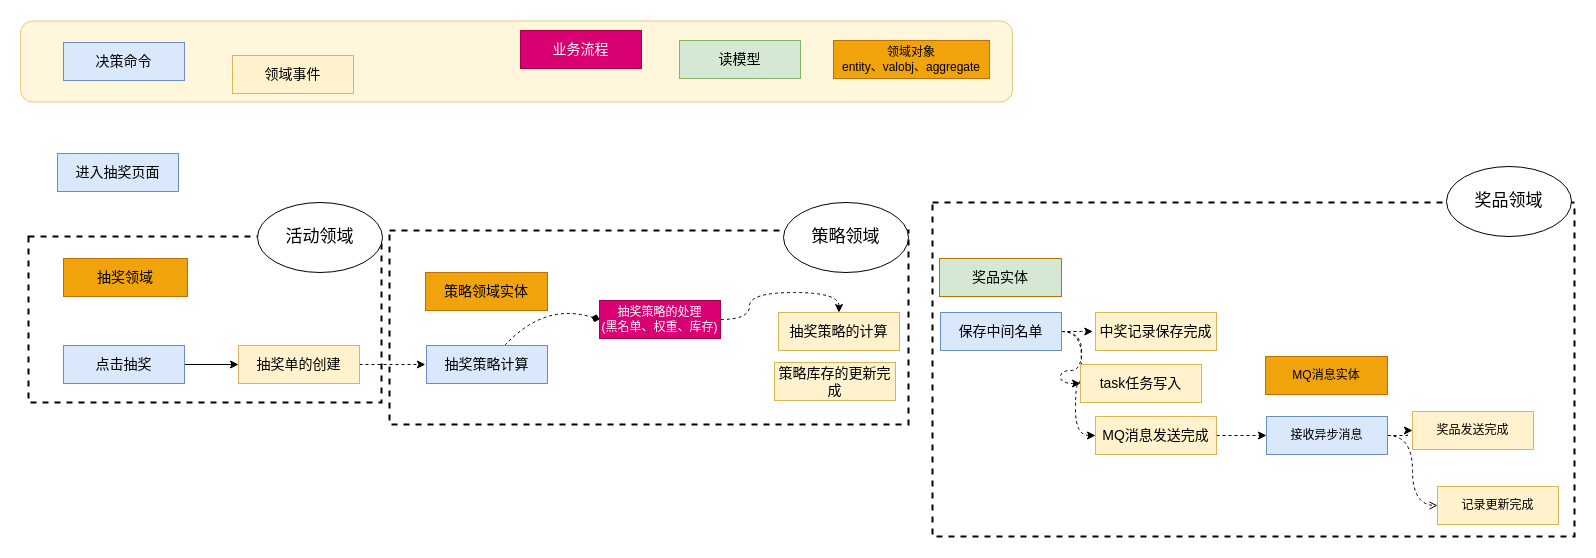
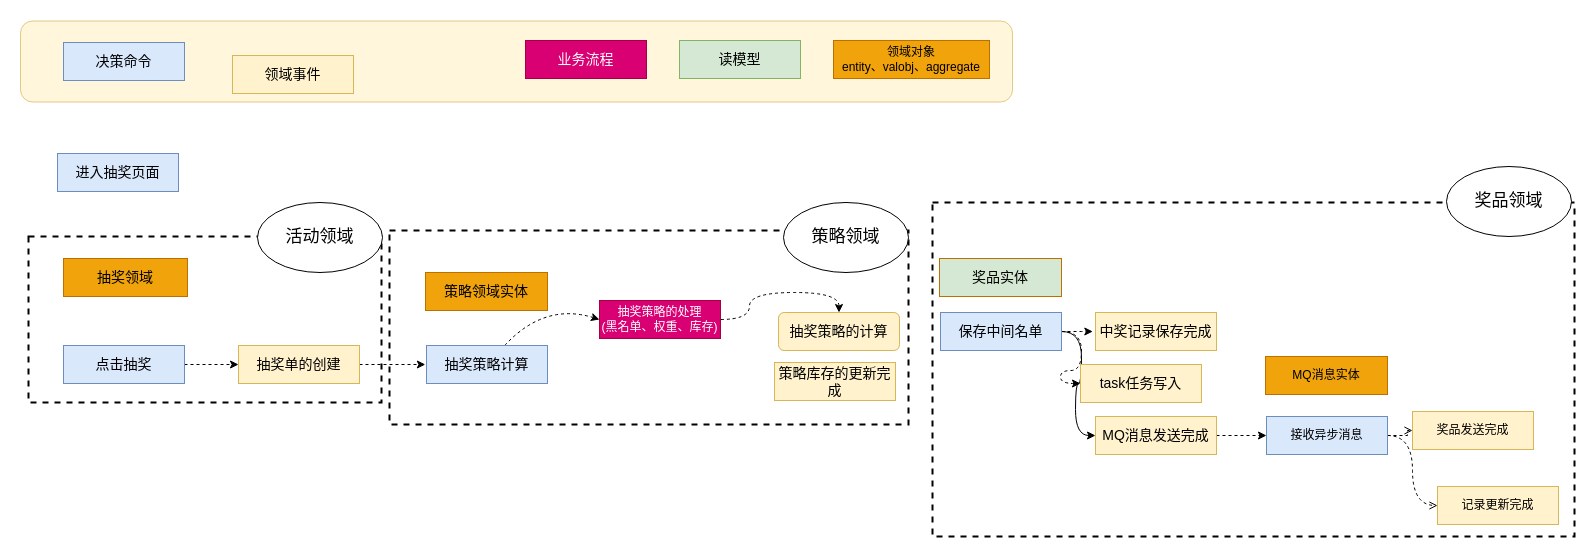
node "业务流程": moved (581, 50) -> (586, 60)
edge "抽奖策略计算" -> "抽奖策略的处理 (黑名单、权重、库存)": arrowhead diamond -> classic
node "抽奖策略的计算": shape rectangle -> rounded rectangle
edge "点击抽奖" -> "抽奖单的创建": style solid -> dashed
edge "保存中间名单" -> "MQ消息发送完成": style dashed -> solid
edge "接收异步消息" -> "奖品发送完成": arrowhead classic -> open
